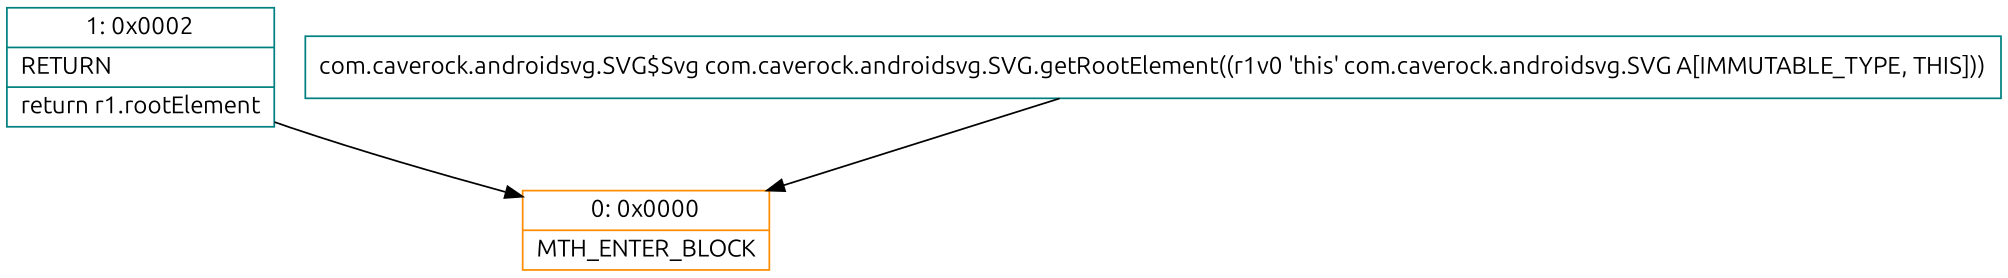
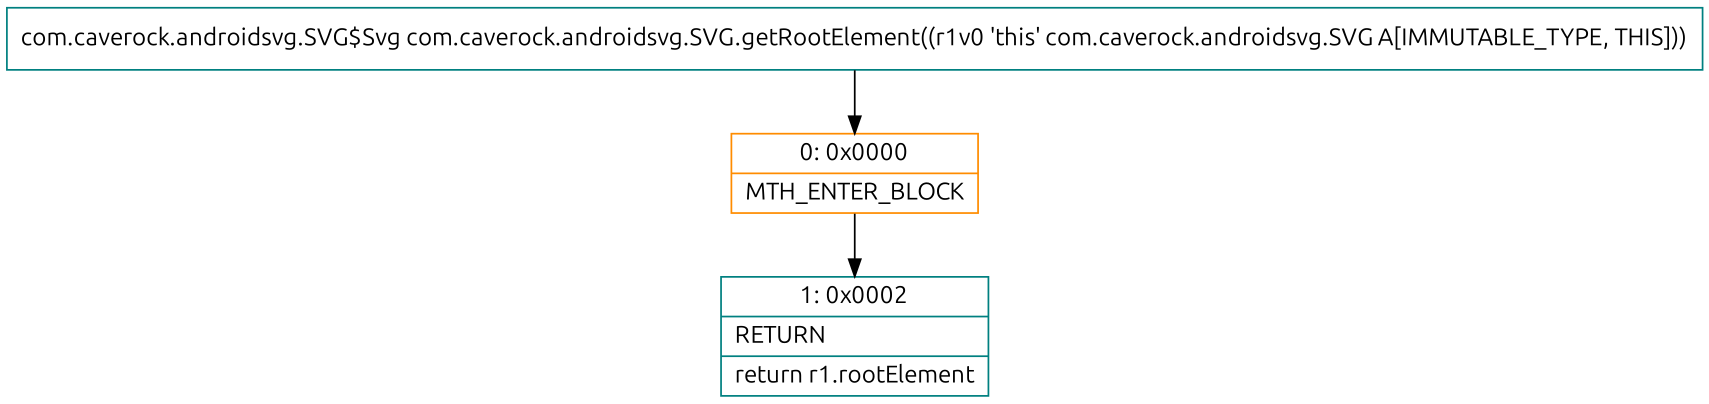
edge "1: 0x0002" -> "0: 0x0000": reversed
